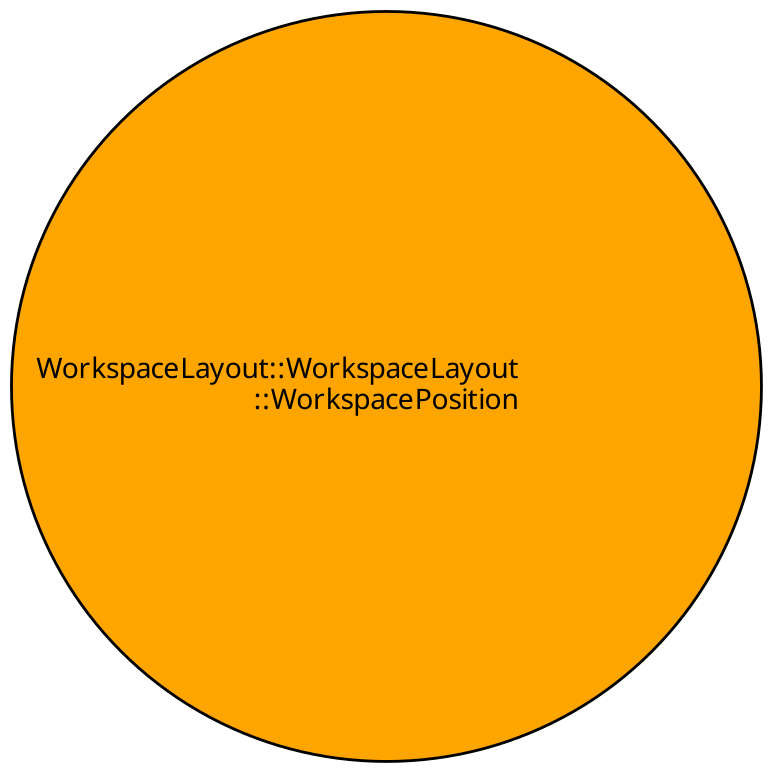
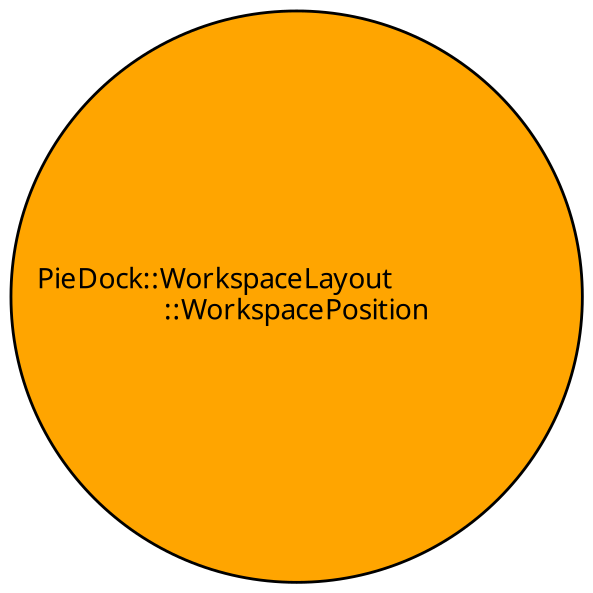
node "WorkspaceLayout::WorkspaceLayout ::WorkspacePosition": label "WorkspaceLayout::WorkspaceLayout ::WorkspacePosition" -> "PieDock::WorkspaceLayout ::WorkspacePosition"
